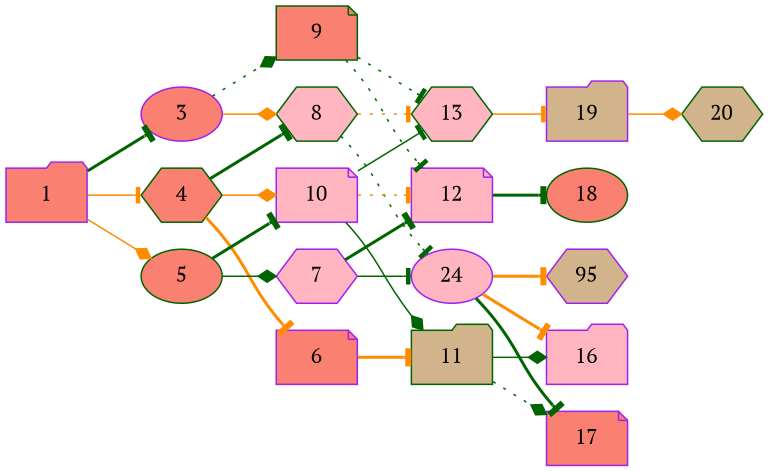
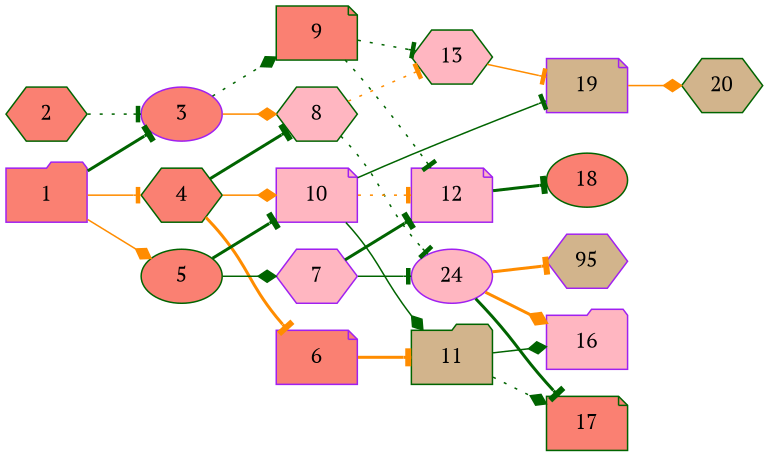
node "2": added
node "19": shape folder -> note
edge "10" -> "13": now "10" -> "19"
edge "24" -> "16": arrowhead tee -> diamond
node "17": color purple -> darkgreen
